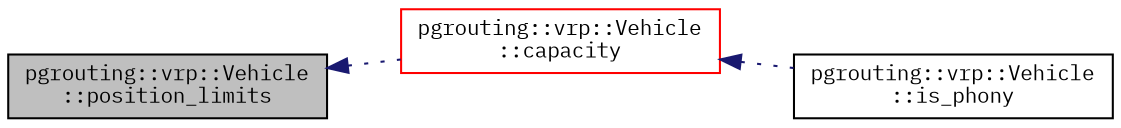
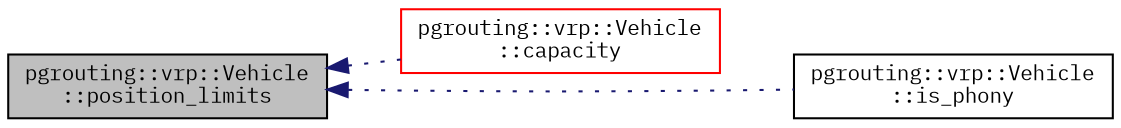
edge "pgrouting::vrp::Vehicle ::is_phony" -> "pgrouting::vrp::Vehicle ::capacity": now "pgrouting::vrp::Vehicle ::is_phony" -> "pgrouting::vrp::Vehicle ::position_limits"
